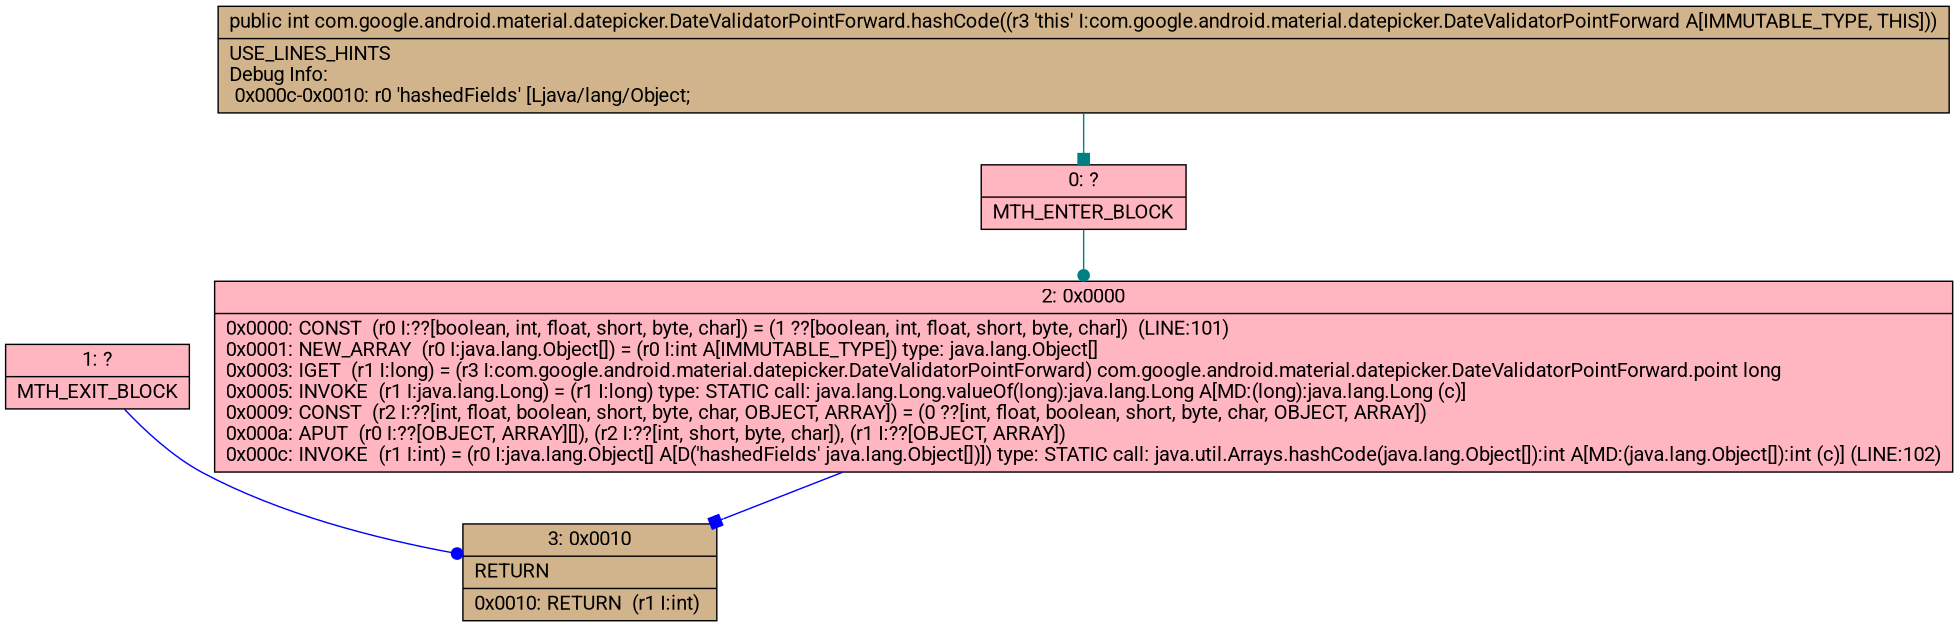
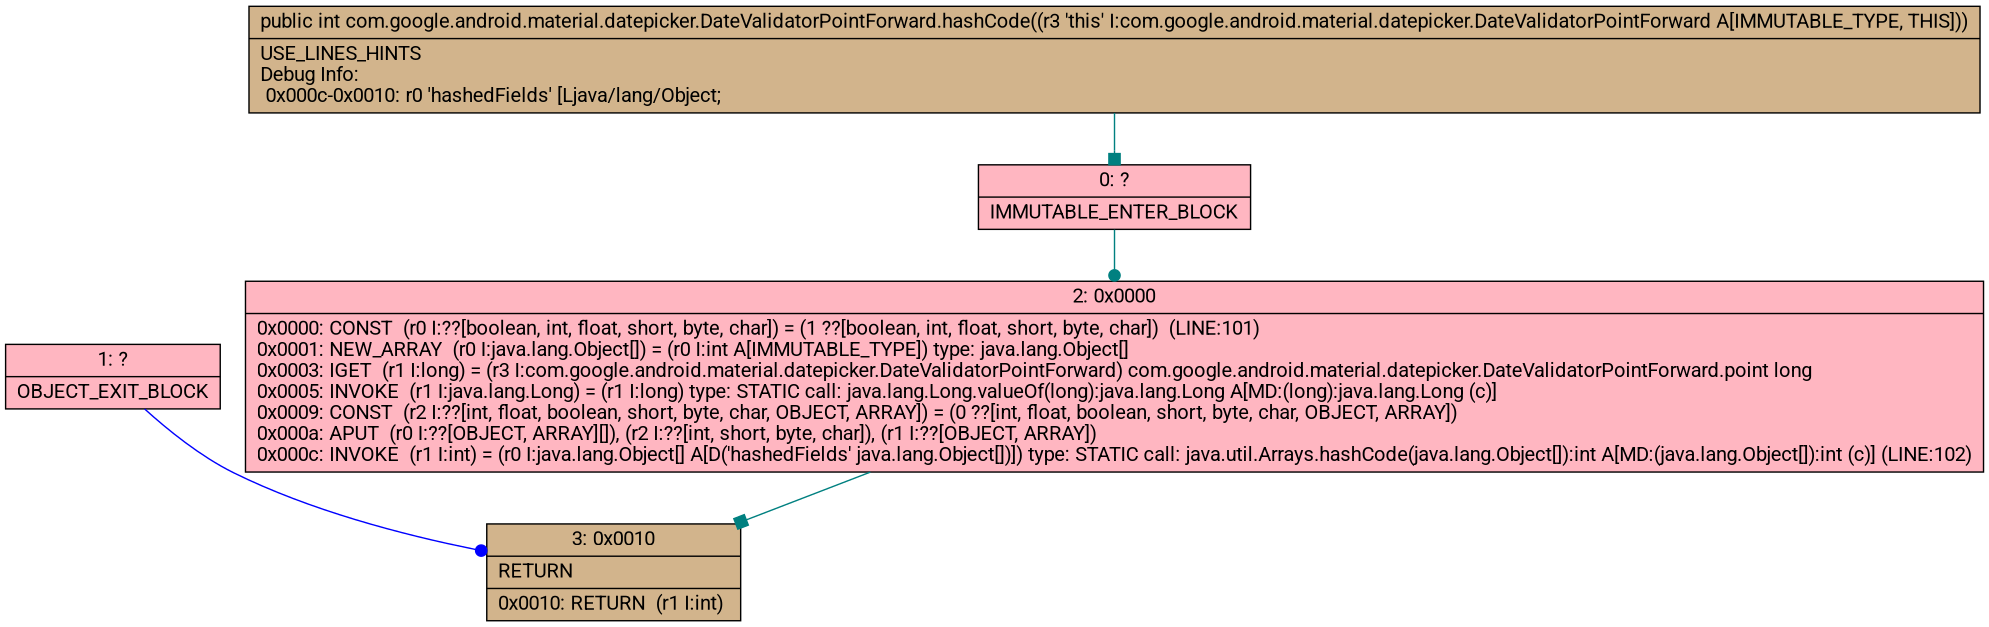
node "0: ?": text "MTH_ENTER_BLOCK" -> "IMMUTABLE_ENTER_BLOCK"
node "1: ?": text "MTH_EXIT_BLOCK" -> "OBJECT_EXIT_BLOCK"
edge "2: 0x0000" -> "3: 0x0010": color blue -> teal
